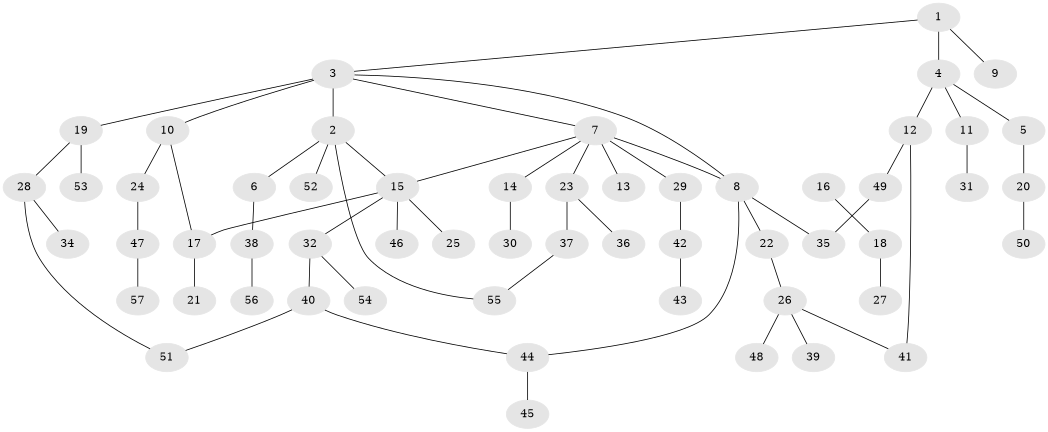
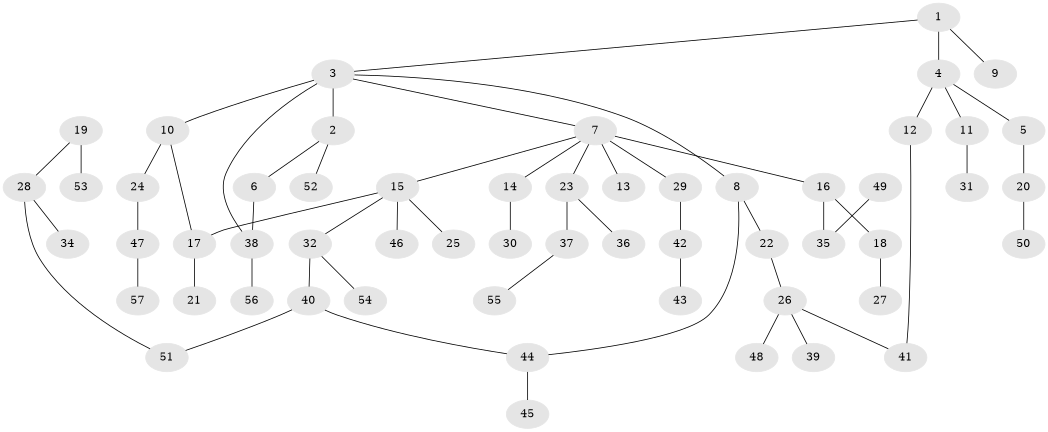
edge "3" -- "19": now "3" -- "38"
edge "7" -- "8": now "7" -- "16"
edge "2" -- "15": removed
edge "12" -- "49": removed
edge "8" -- "35": now "16" -- "35"
edge "2" -- "55": removed
